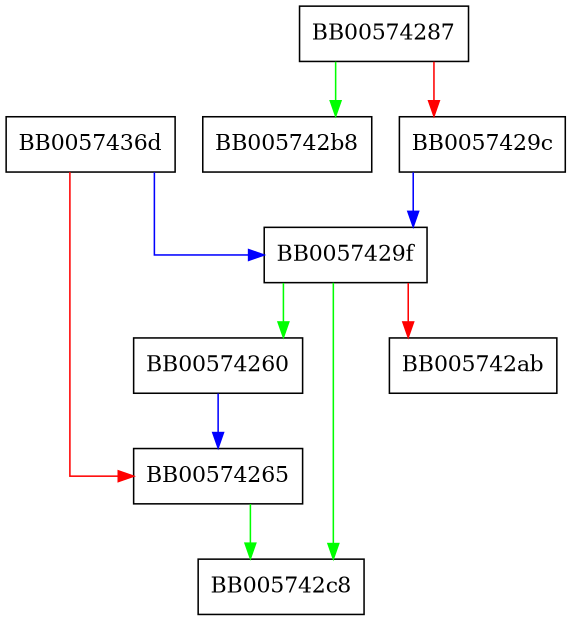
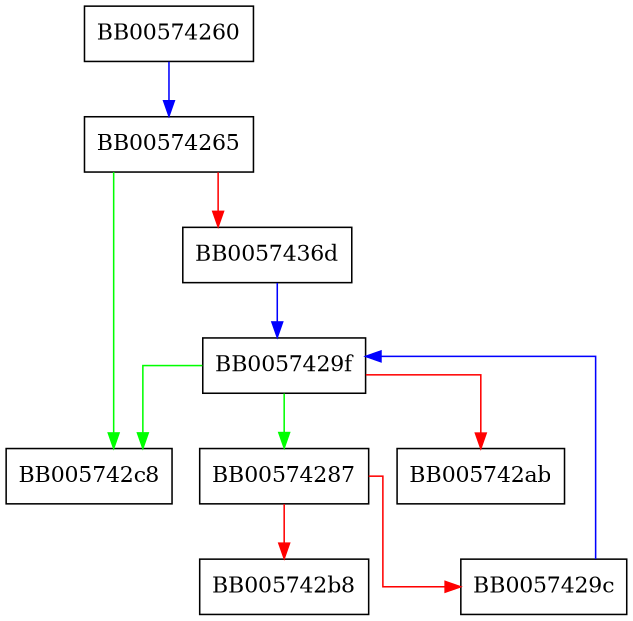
edge "BB00574287" -> "BB005742b8": color green -> red
edge "BB0057429f" -> "BB00574260": now "BB0057429f" -> "BB00574287"
edge "BB0057436d" -> "BB00574265": reversed
